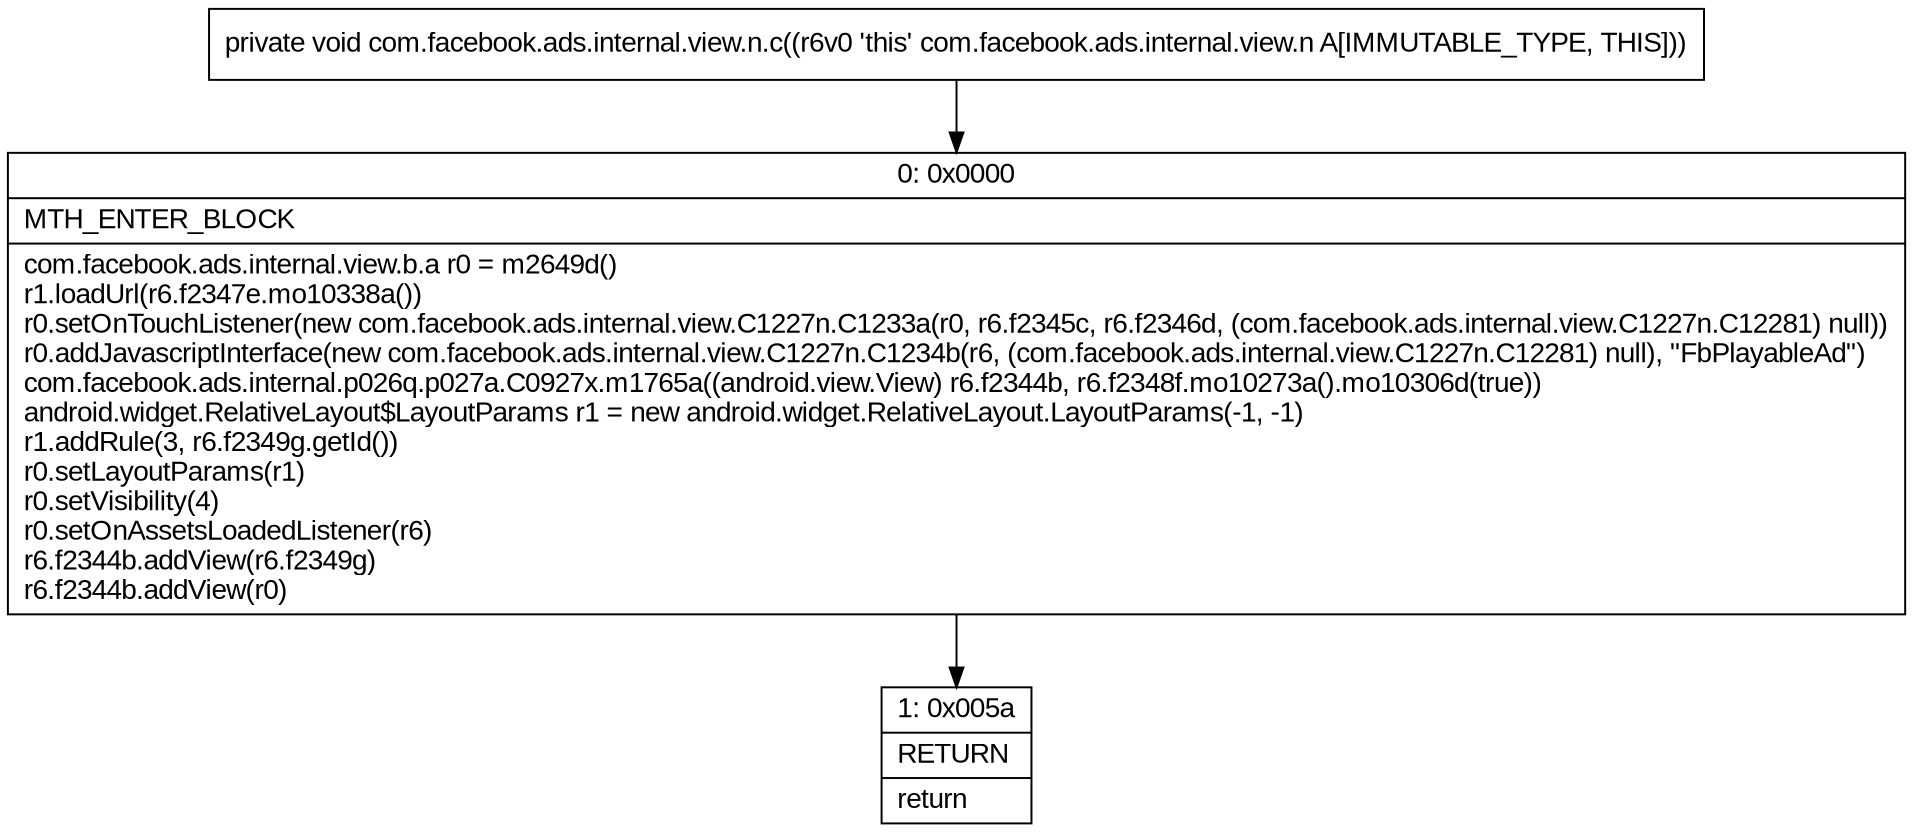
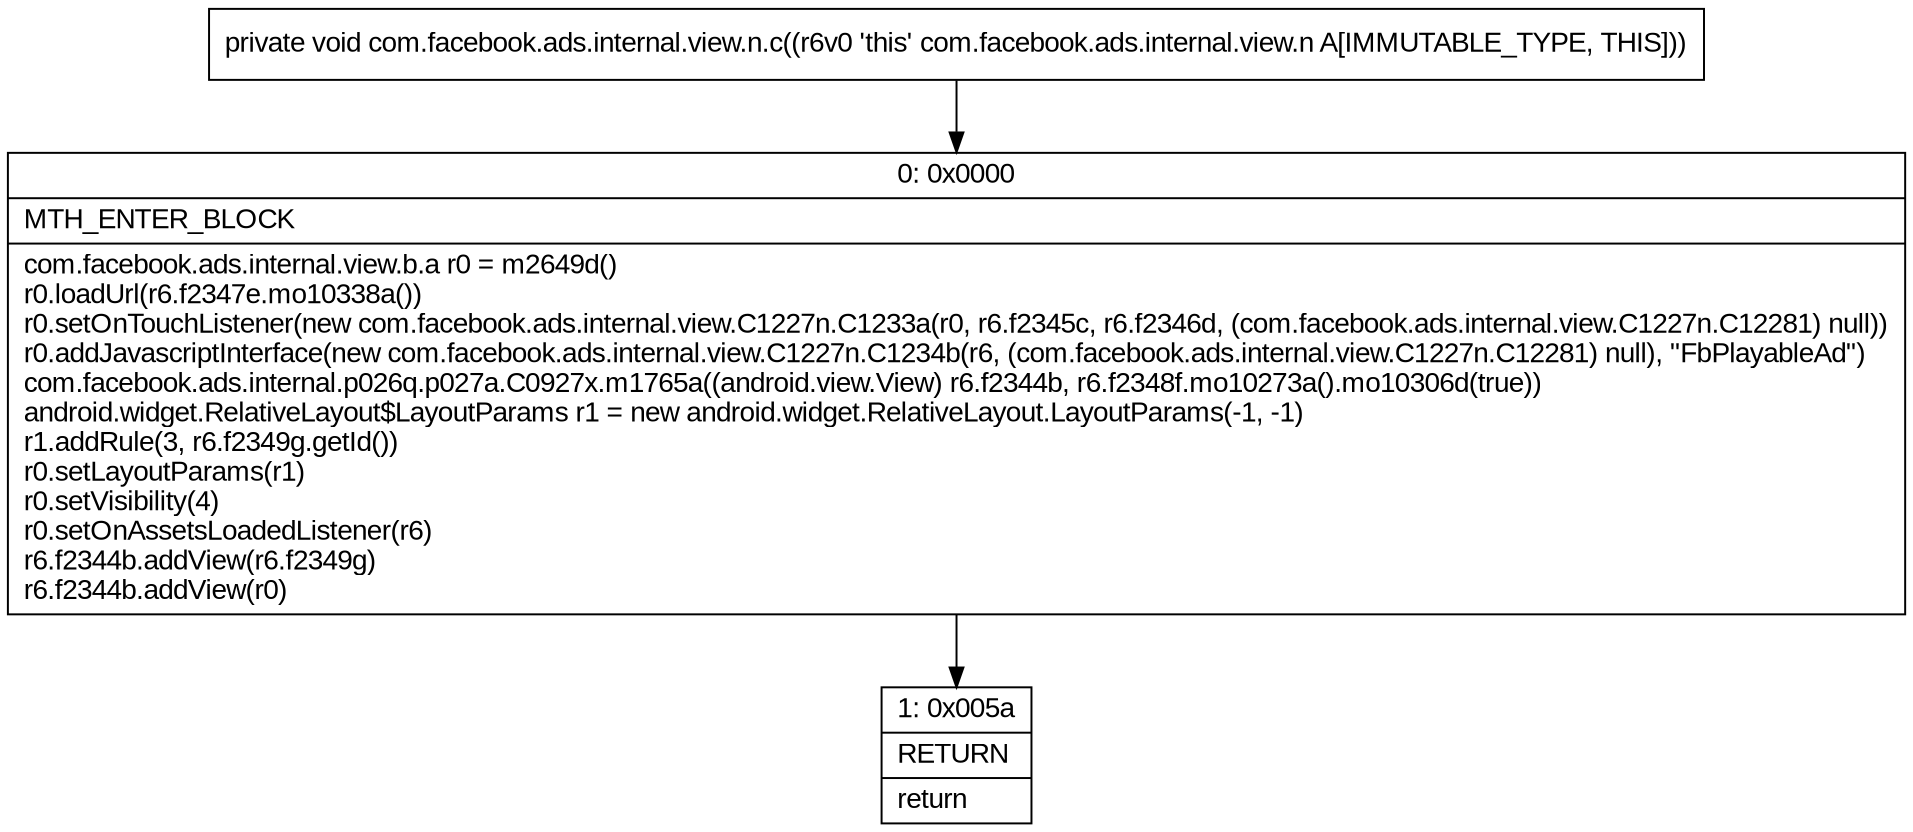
node "0: 0x0000": text "r1.loadUrl(r6.f2347e.mo10338a())" -> "r0.loadUrl(r6.f2347e.mo10338a())"
